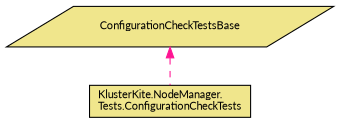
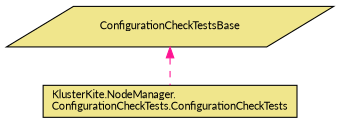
node "KlusterKite.NodeManager. Tests.ConfigurationCheckTests": label "KlusterKite.NodeManager. Tests.ConfigurationCheckTests" -> "KlusterKite.NodeManager. ConfigurationCheckTests.ConfigurationCheckTests"
